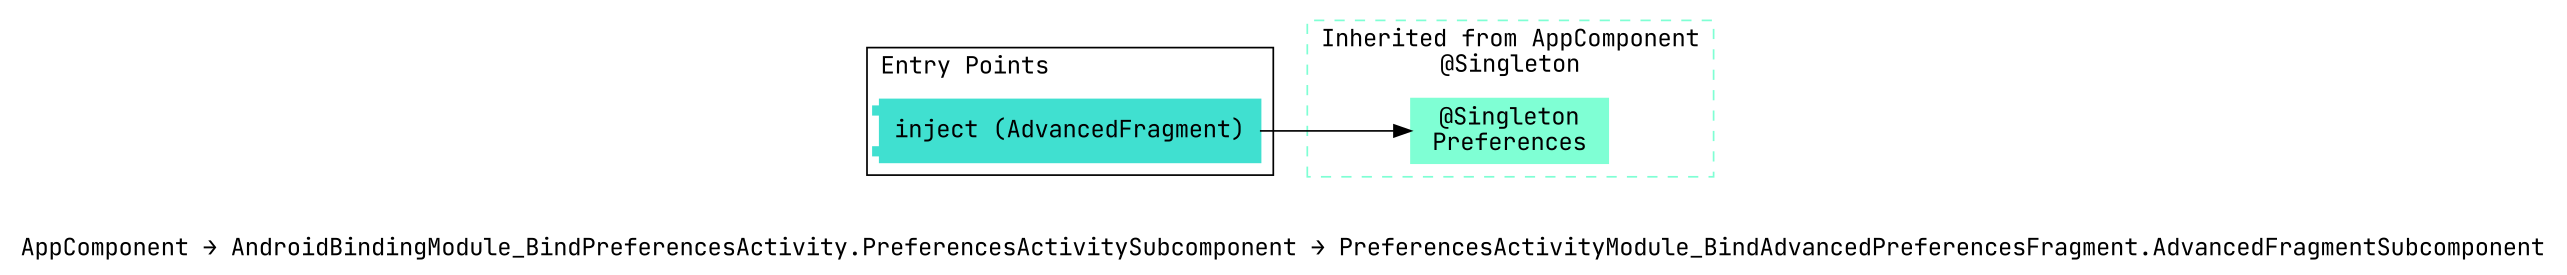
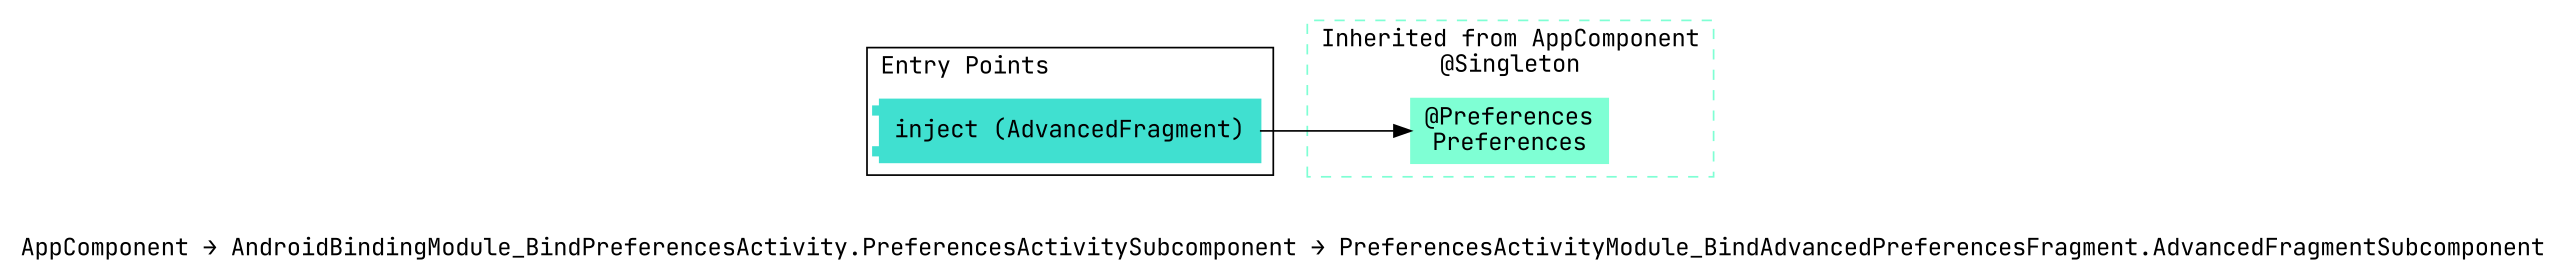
node "@Singleton Preferences": label "@Singleton Preferences" -> "@Preferences Preferences"
